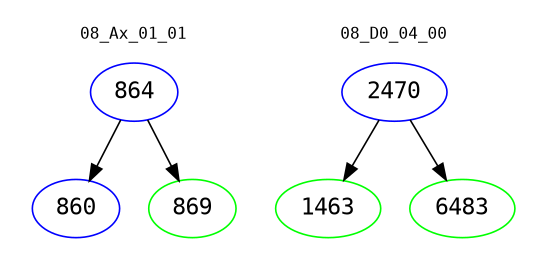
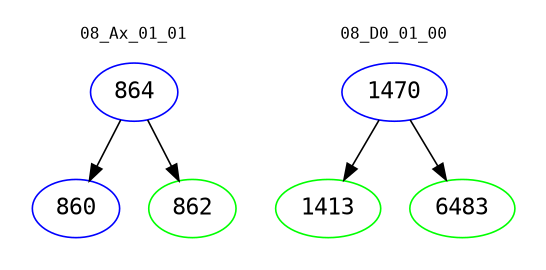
cluster "08_D0_04_00": label "08_D0_04_00" -> "08_D0_01_00"
node "2470": label "2470" -> "1470"
node "869": label "869" -> "862"
node "1463": label "1463" -> "1413"
